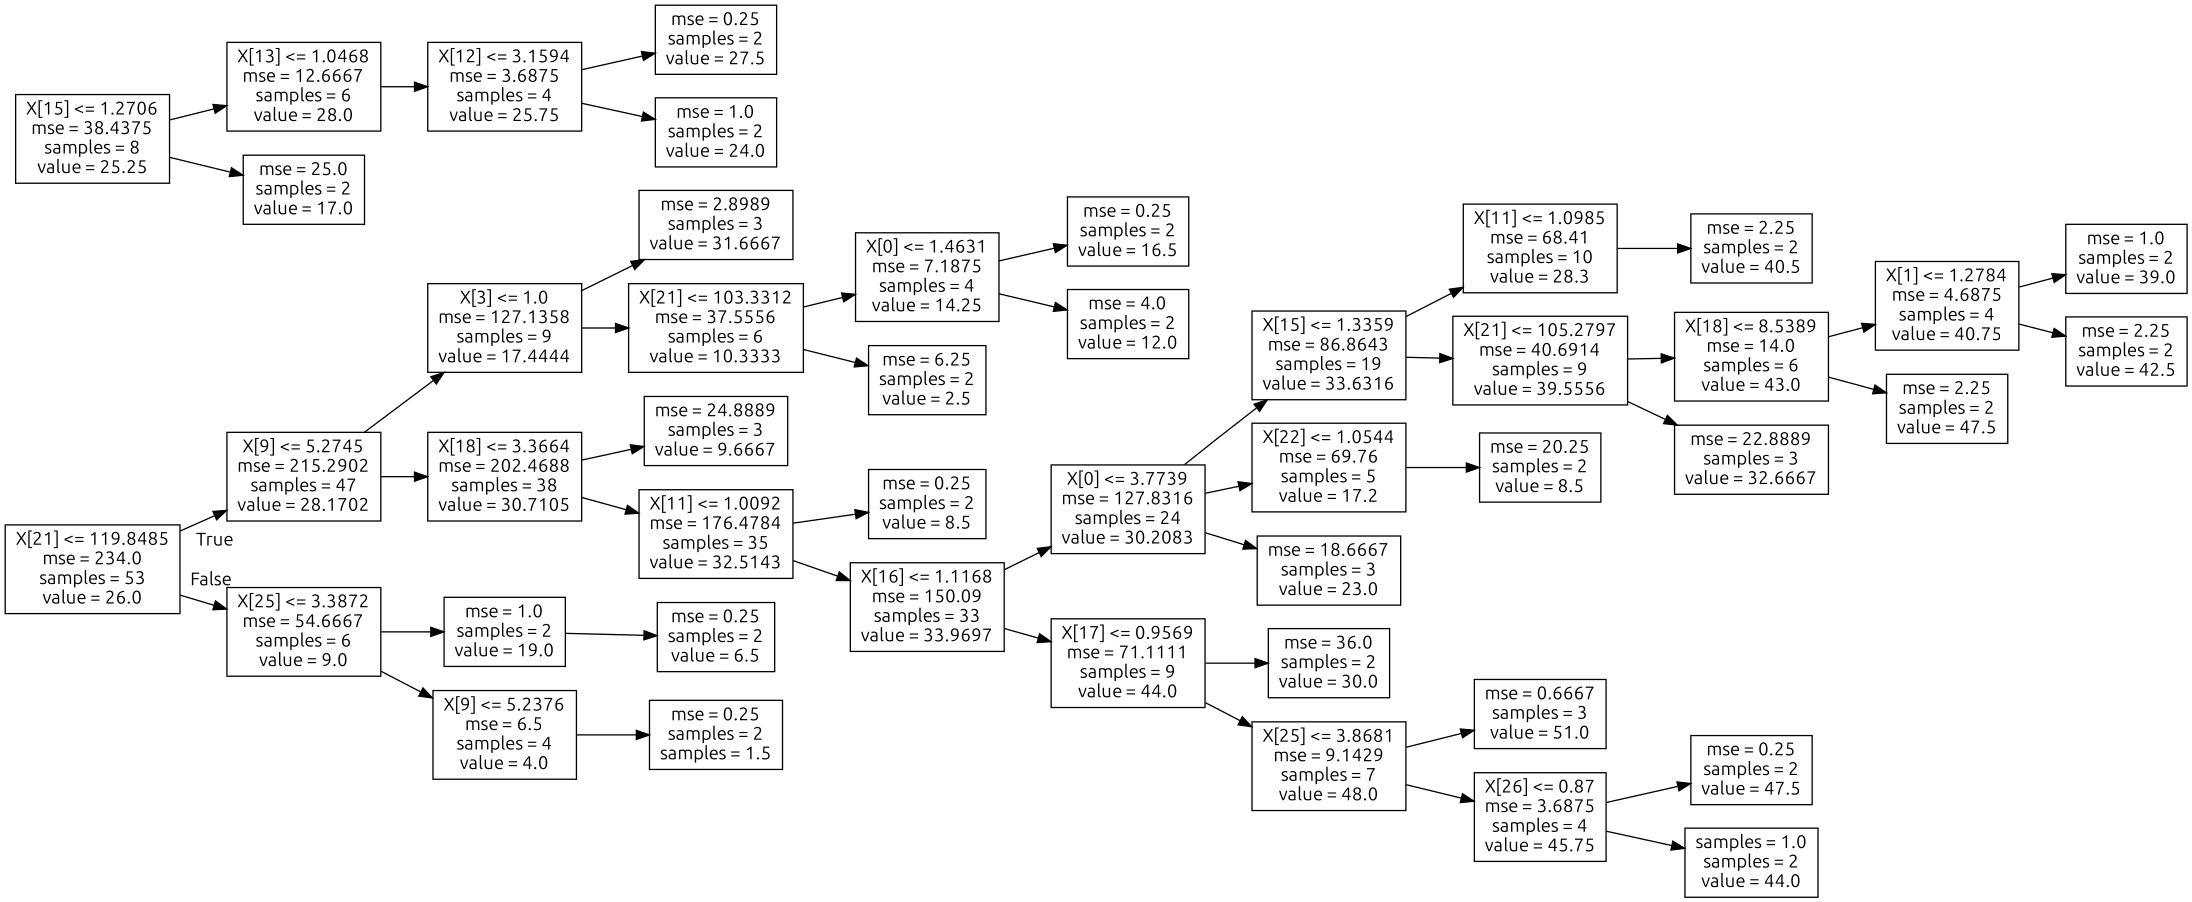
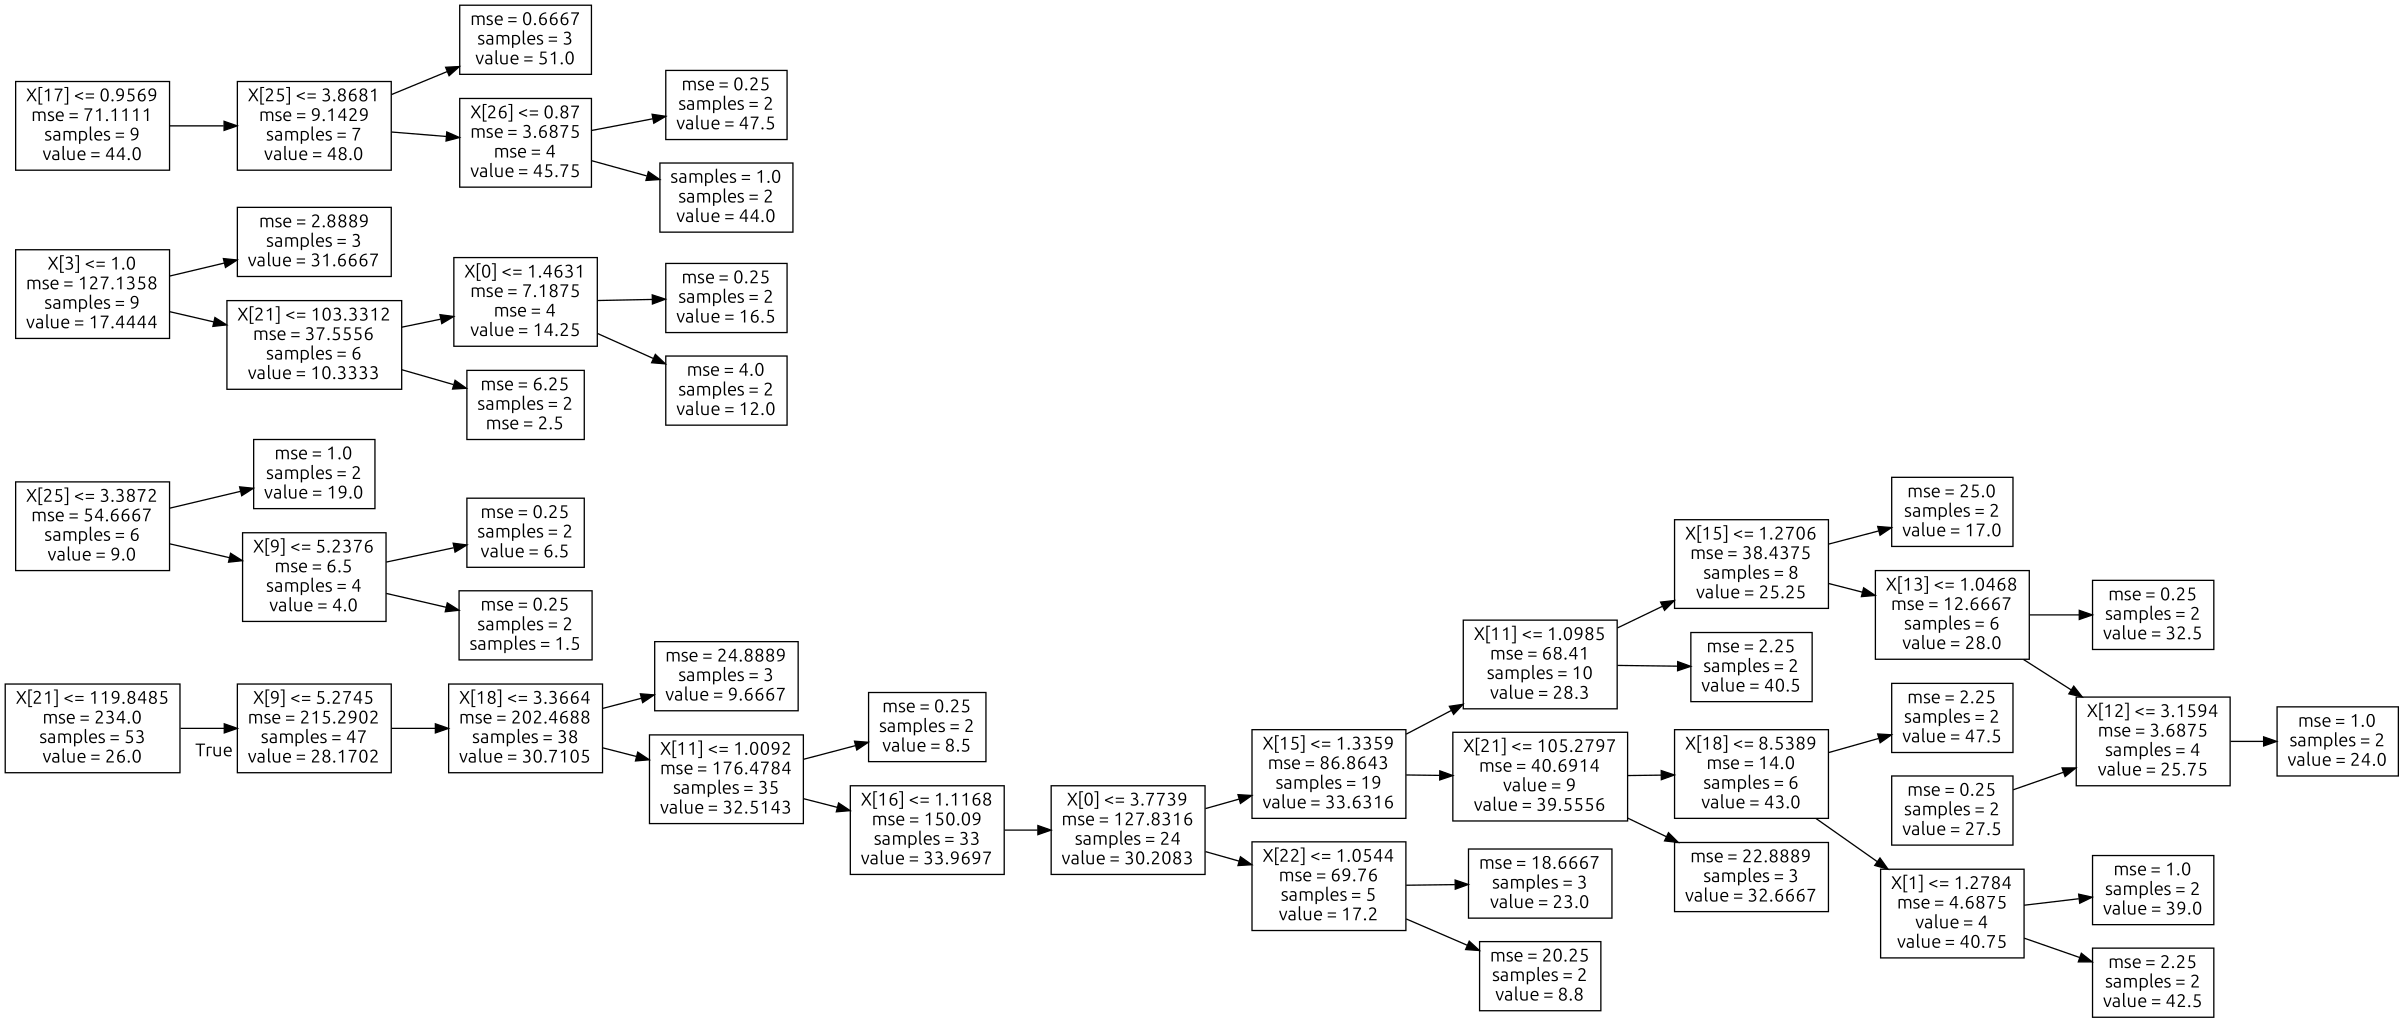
edge "X[12] <= 3.1594 mse = 3.6875 samples = 4 value = 25.75" -> "mse = 0.25 samples = 2 value = 27.5": reversed
node "mse = 2.8989 samples = 3 value = 31.6667": label "mse = 2.8989 samples = 3 value = 31.6667" -> "mse = 2.8889 samples = 3 value = 31.6667"
node "X[0] <= 1.4631 mse = 7.1875 samples = 4 value = 14.25": label "X[0] <= 1.4631 mse = 7.1875 samples = 4 value = 14.25" -> "X[0] <= 1.4631 mse = 7.1875 mse = 4 value = 14.25"
node "X[1] <= 1.2784 mse = 4.6875 samples = 4 value = 40.75": label "X[1] <= 1.2784 mse = 4.6875 samples = 4 value = 40.75" -> "X[1] <= 1.2784 mse = 4.6875 value = 4 value = 40.75"
node "X[21] <= 105.2797 mse = 40.6914 samples = 9 value = 39.5556": label "X[21] <= 105.2797 mse = 40.6914 samples = 9 value = 39.5556" -> "X[21] <= 105.2797 mse = 40.6914 value = 9 value = 39.5556"
node "mse = 6.25 samples = 2 value = 2.5": label "mse = 6.25 samples = 2 value = 2.5" -> "mse = 6.25 samples = 2 mse = 2.5"
edge "X[9] <= 5.2745 mse = 215.2902 samples = 47 value = 28.1702" -> "X[3] <= 1.0 mse = 127.1358 samples = 9 value = 17.4444": removed
node "mse = 20.25 samples = 2 value = 8.5": label "mse = 20.25 samples = 2 value = 8.5" -> "mse = 20.25 samples = 2 value = 8.8"
edge "X[0] <= 3.7739 mse = 127.8316 samples = 24 value = 30.2083" -> "mse = 18.6667 samples = 3 value = 23.0": now "X[22] <= 1.0544 mse = 69.76 samples = 5 value = 17.2" -> "mse = 18.6667 samples = 3 value = 23.0"
edge "X[21] <= 119.8485 mse = 234.0 samples = 53 value = 26.0" -> "X[25] <= 3.3872 mse = 54.6667 samples = 6 value = 9.0": removed
node "mse = 0.25 samples = 2 value = 32.5": added
edge "X[11] <= 1.0985 mse = 68.41 samples = 10 value = 28.3" -> "X[15] <= 1.2706 mse = 38.4375 samples = 8 value = 25.25": added
edge "X[16] <= 1.1168 mse = 150.09 samples = 33 value = 33.9697" -> "X[17] <= 0.9569 mse = 71.1111 samples = 9 value = 44.0": removed
edge "mse = 1.0 samples = 2 value = 19.0" -> "mse = 0.25 samples = 2 value = 6.5": now "X[9] <= 5.2376 mse = 6.5 samples = 4 value = 4.0" -> "mse = 0.25 samples = 2 value = 6.5"
node "mse = 36.0 samples = 2 value = 30.0": removed
node "X[26] <= 0.87 mse = 3.6875 samples = 4 value = 45.75": label "X[26] <= 0.87 mse = 3.6875 samples = 4 value = 45.75" -> "X[26] <= 0.87 mse = 3.6875 mse = 4 value = 45.75"
